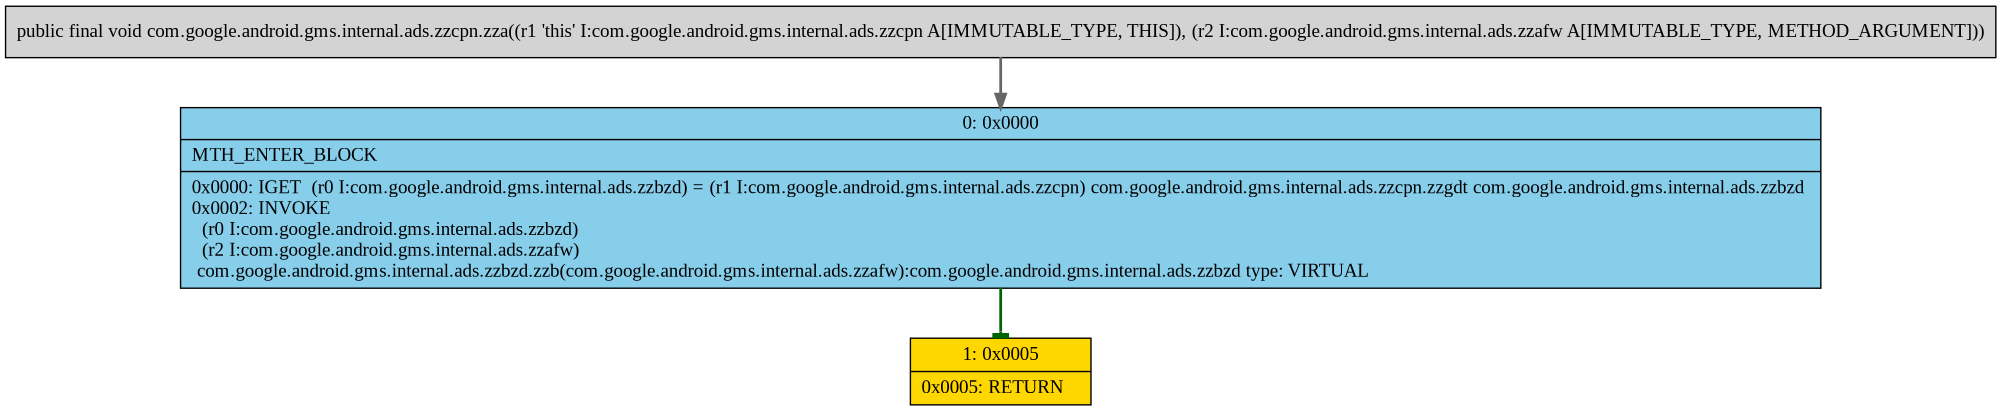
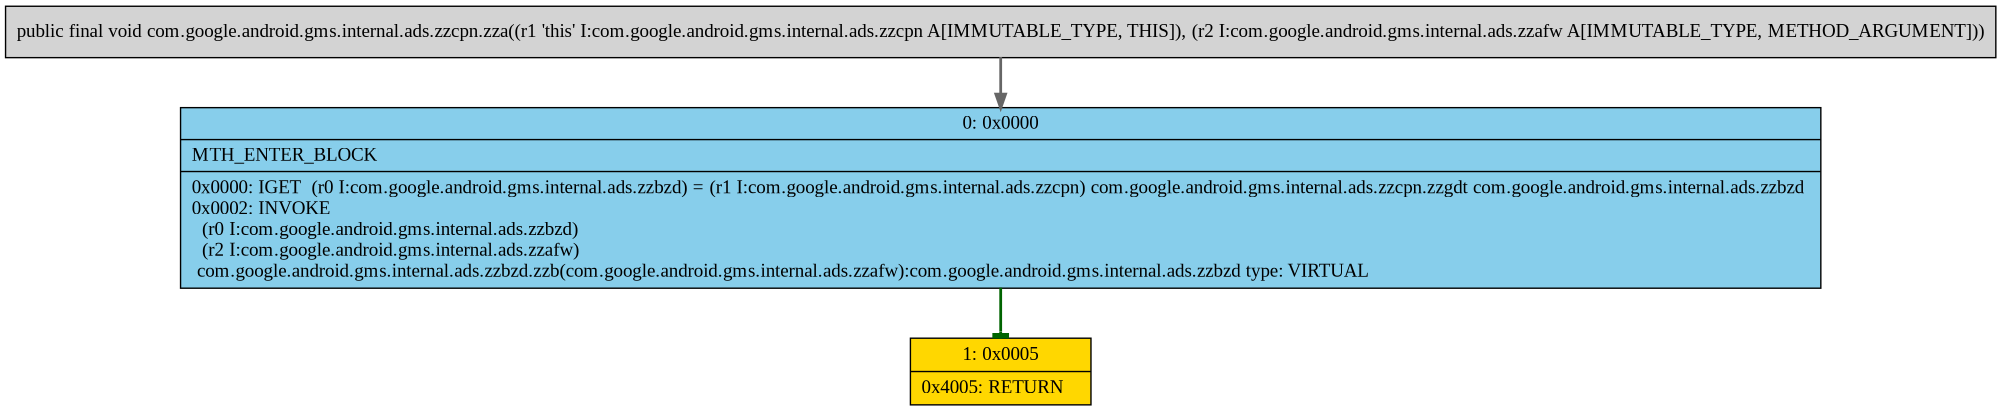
node "1: 0x0005": text "0x0005: RETURN" -> "0x4005: RETURN"
